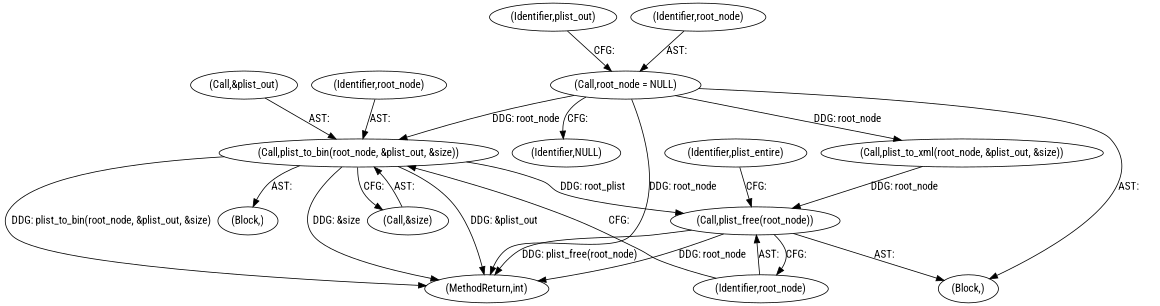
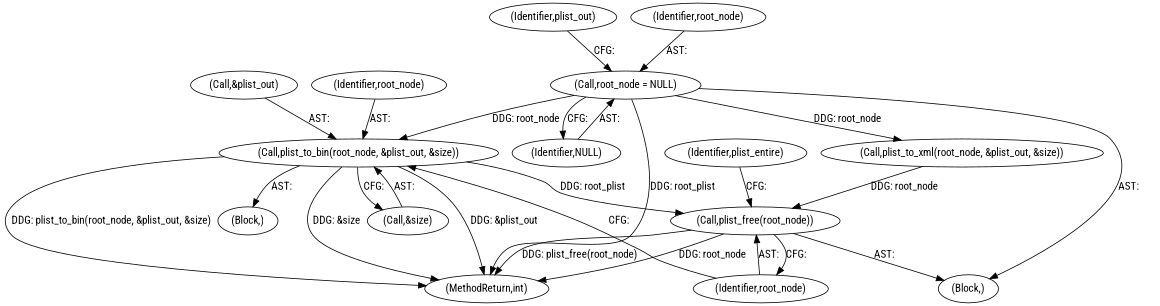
edge "(Identifier,NULL)" -> "(Call,root_node = NULL)": added, label "AST:"
edge "(Call,root_node = NULL)" -> "(MethodReturn,int)": label "DDG: root_node" -> "DDG: root_plist"
